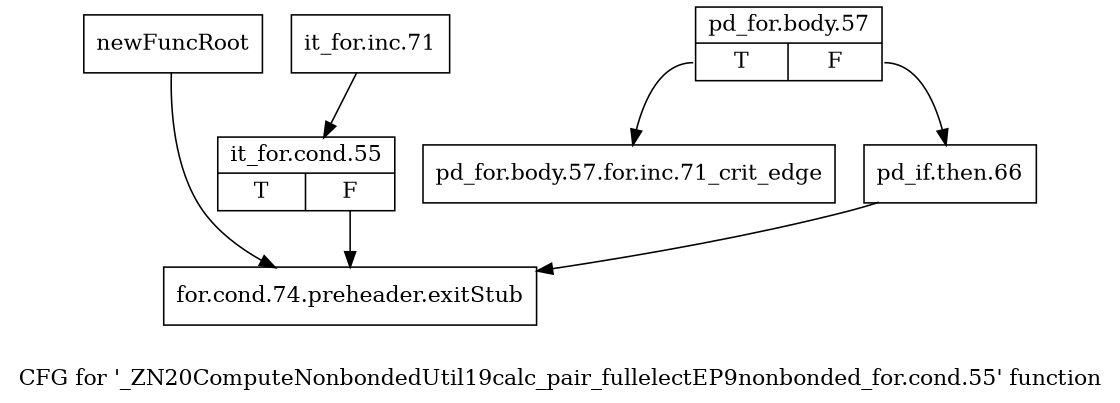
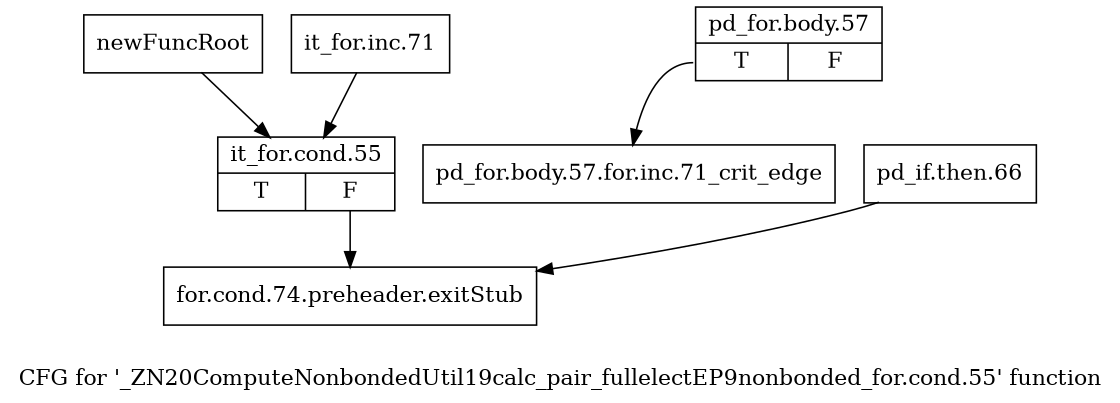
edge "pd_for.body.57" -> "pd_if.then.66": removed
edge "newFuncRoot" -> "for.cond.74.preheader.exitStub": now "newFuncRoot" -> "it_for.cond.55"
